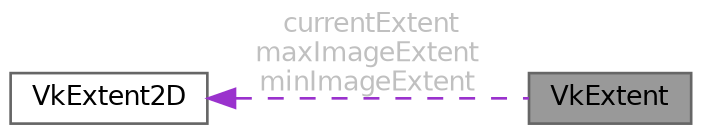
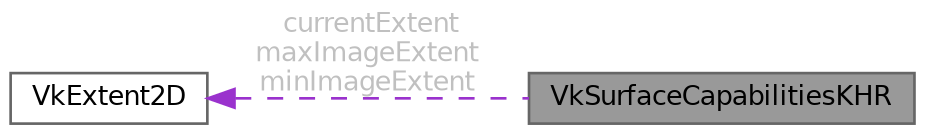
node "VkExtent": label "VkExtent" -> "VkSurfaceCapabilitiesKHR"
